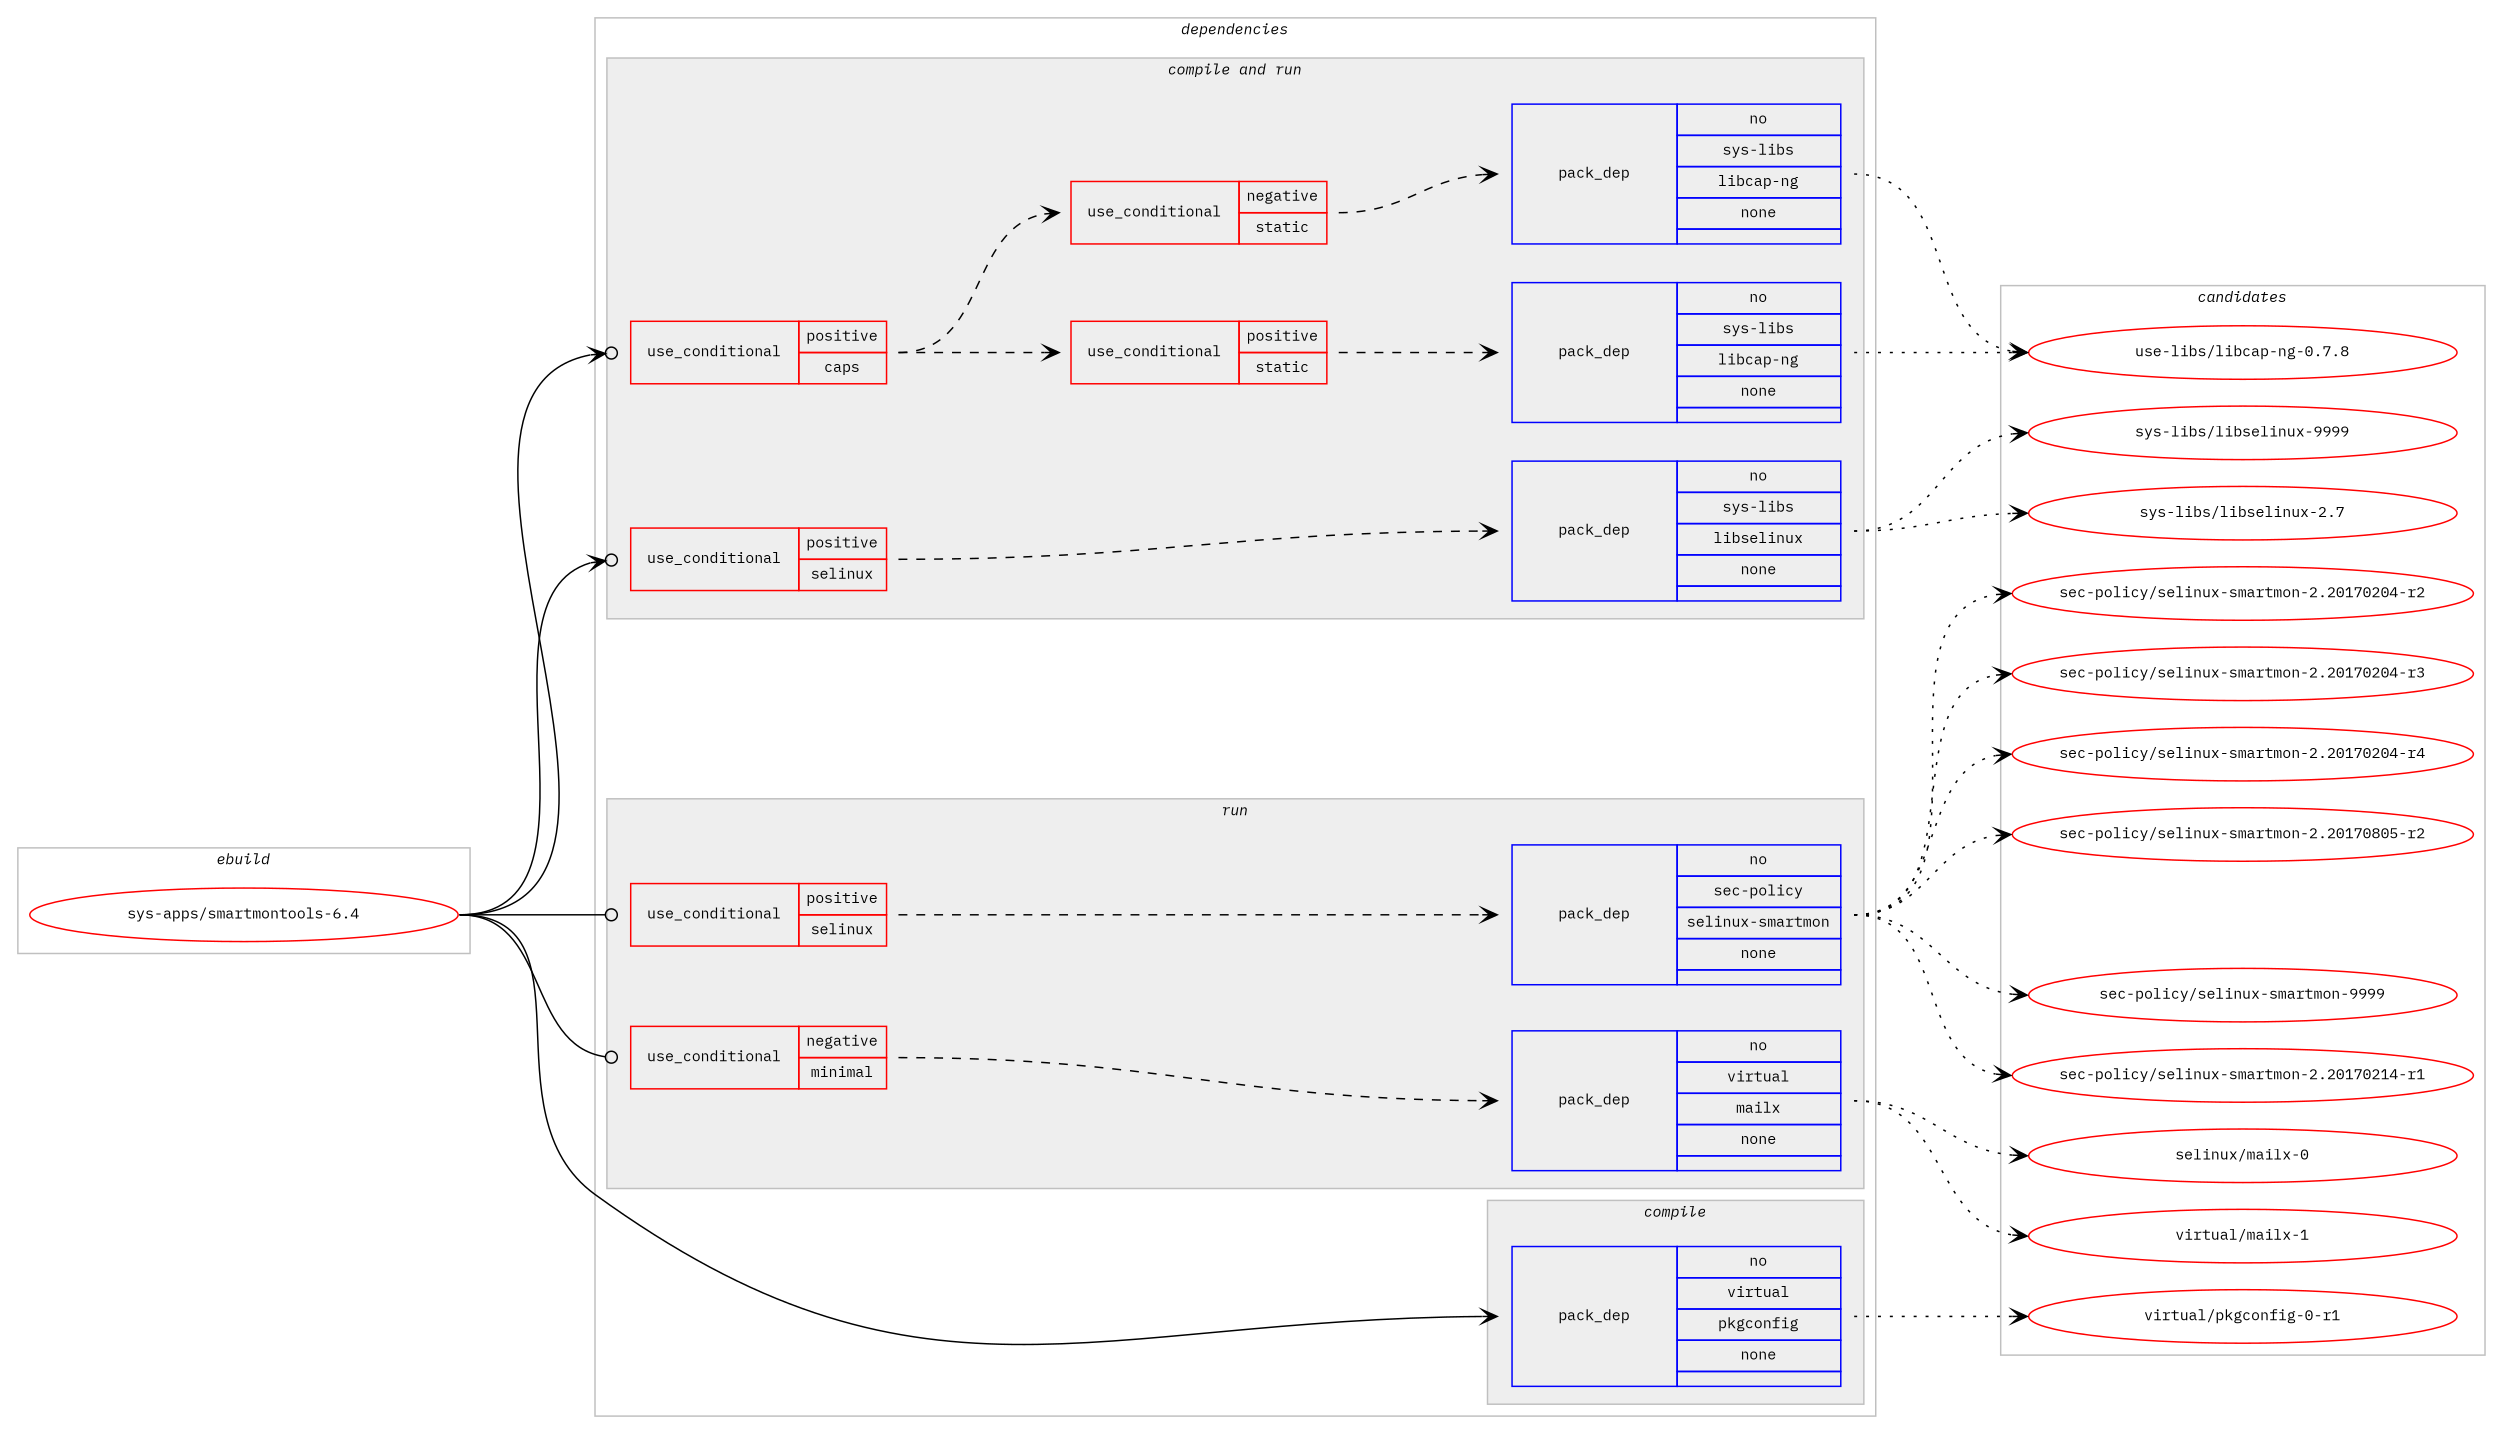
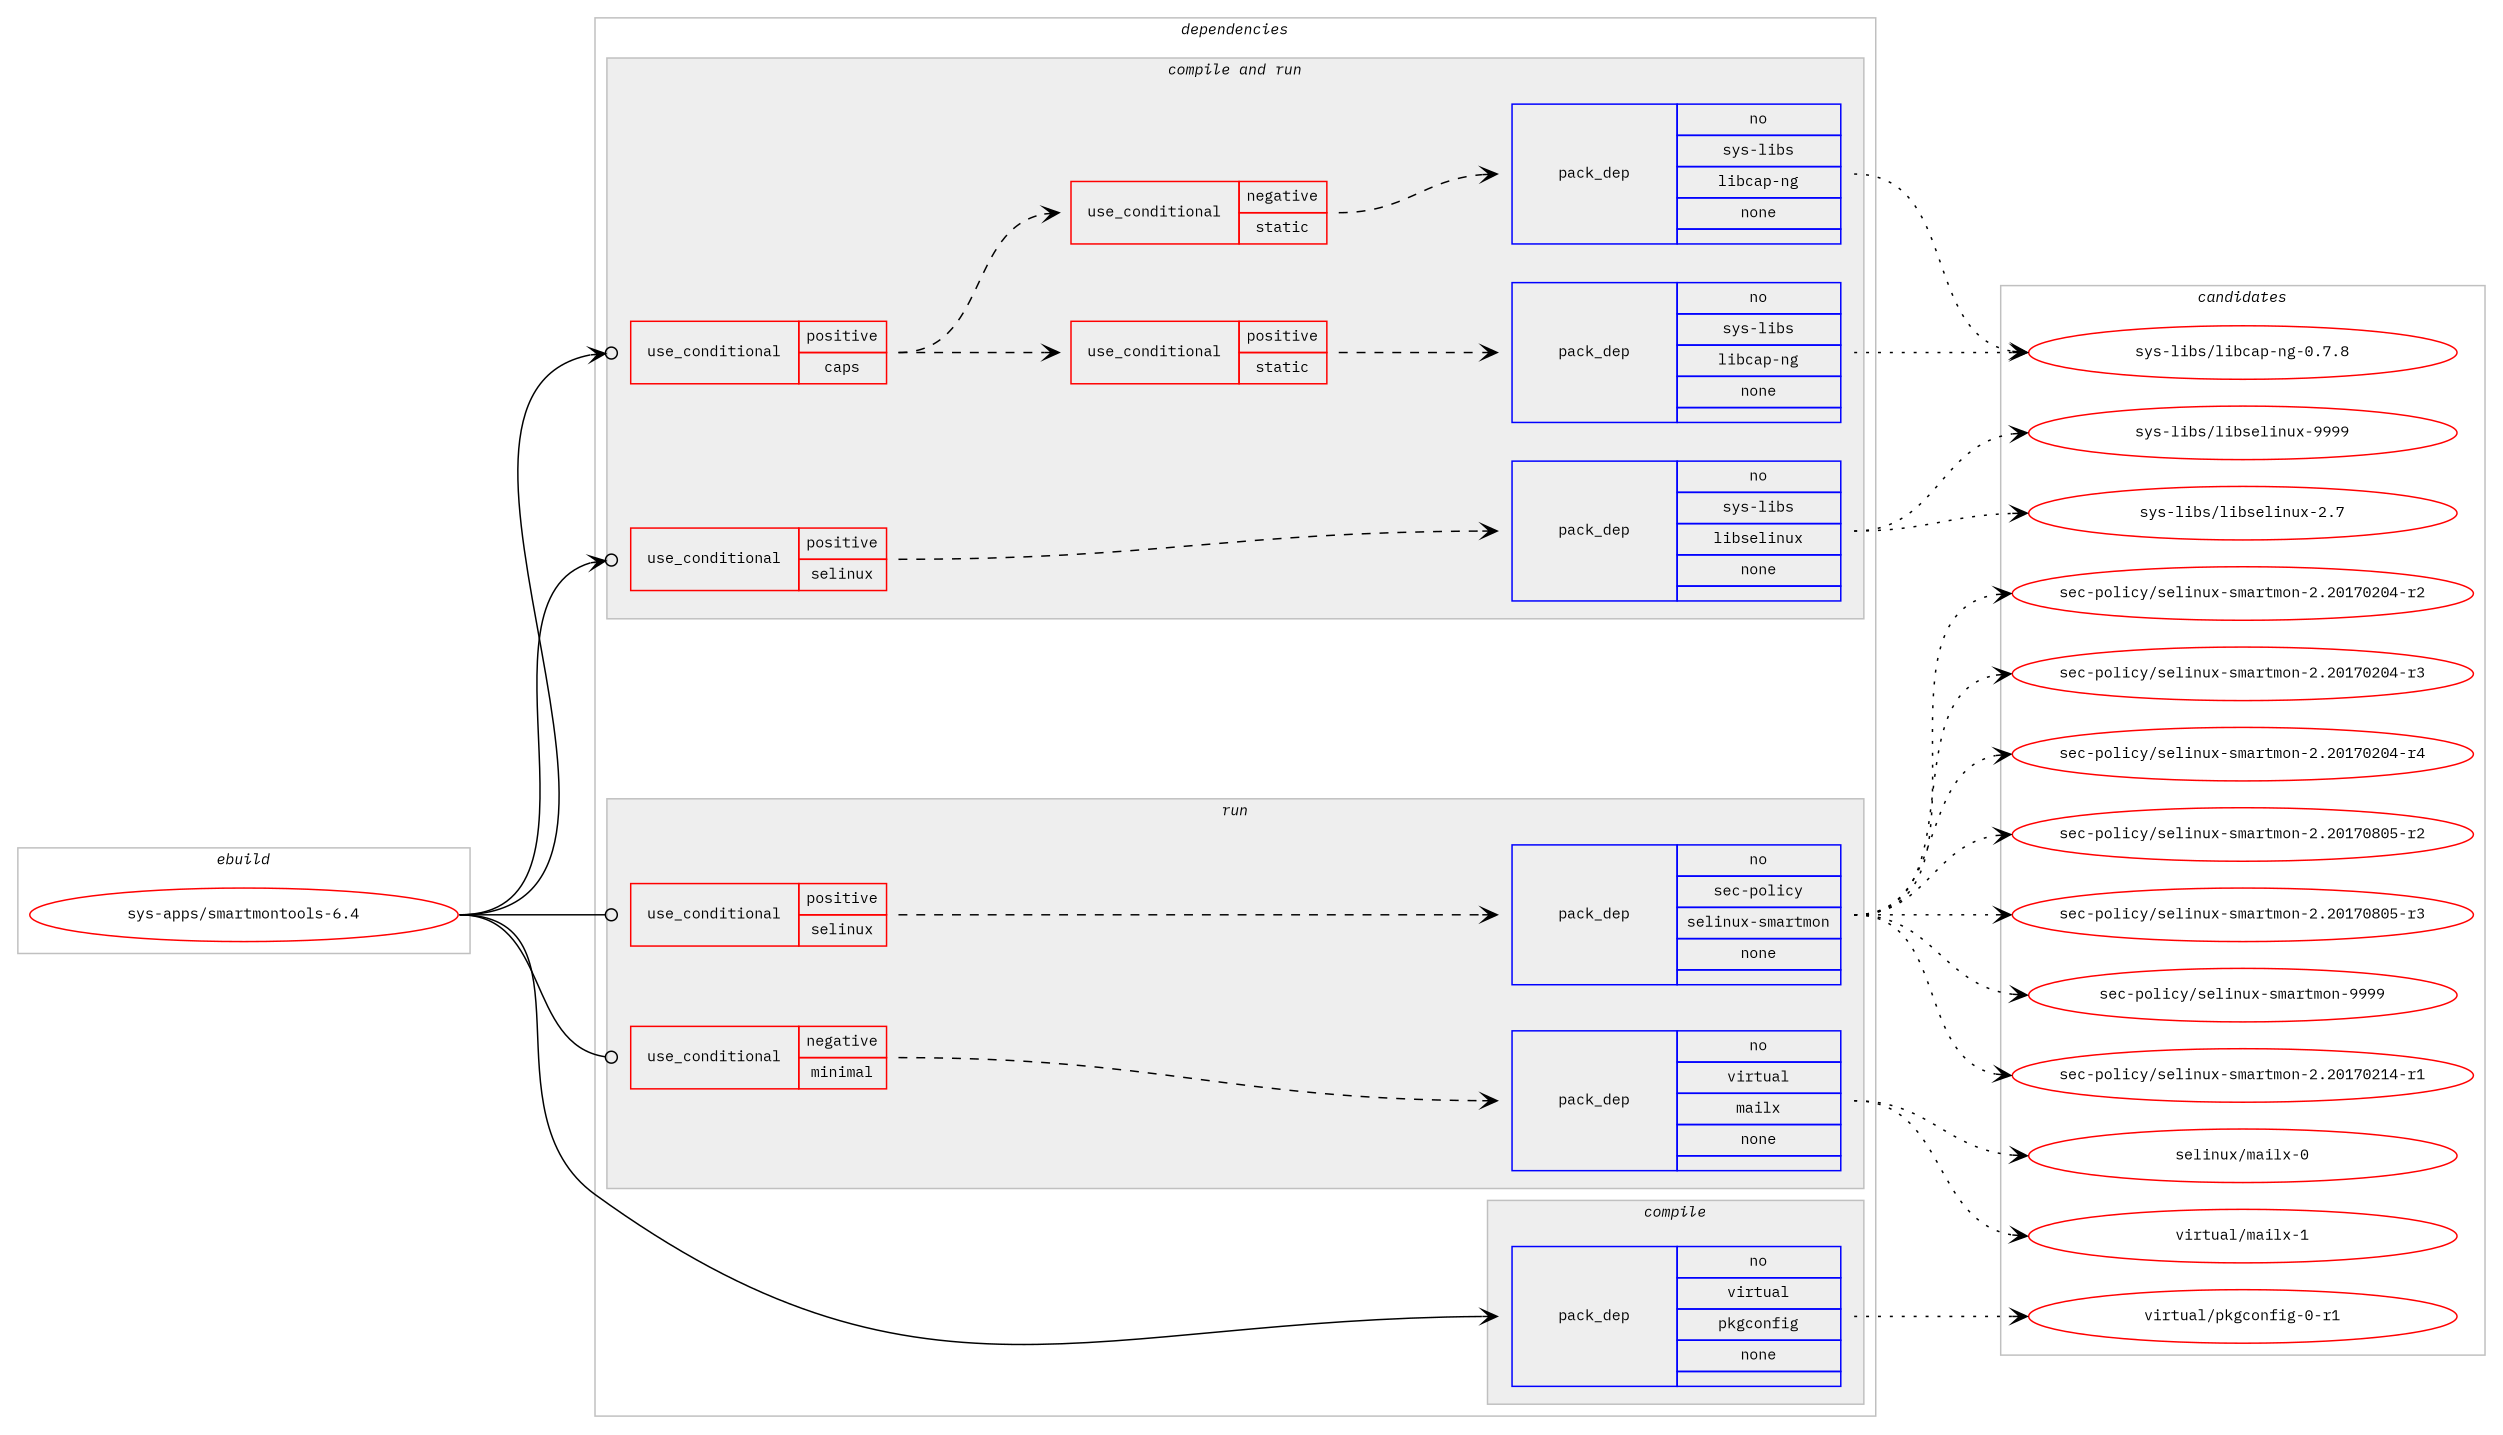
node "use-libs/libcap-ng-0.7.8": label "use-libs/libcap-ng-0.7.8" -> "sys-libs/libcap-ng-0.7.8"
node "sec-policy/selinux-smartmon-2.20170805-r3": added
